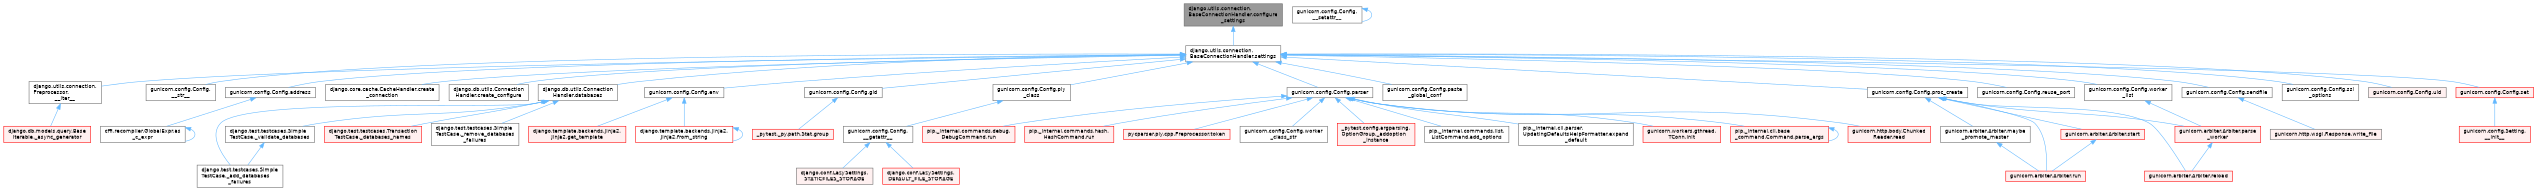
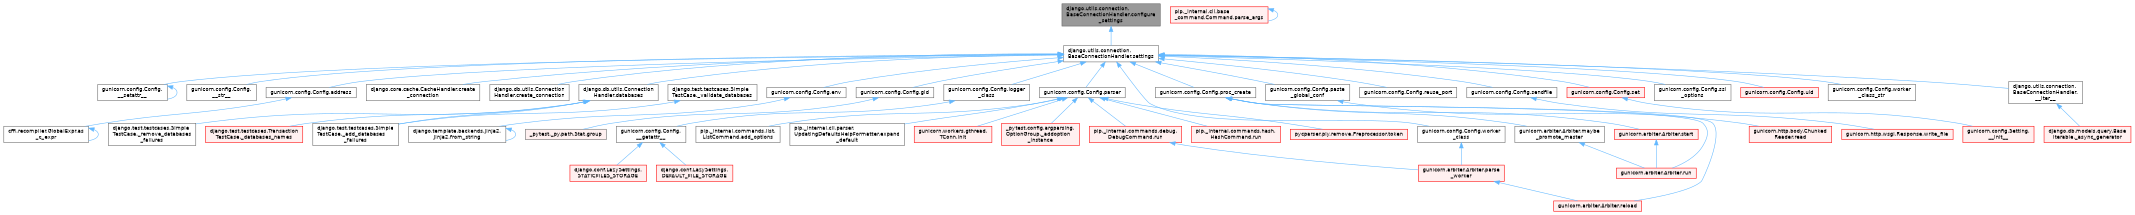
edge "gunicorn.config.Config. __setattr__" -> "django.utils.connection. BaseConnectionHandler.settings": added
node "django.utils.connection. Preprocessor. __iter__": label "django.utils.connection. Preprocessor. __iter__" -> "django.utils.connection. BaseConnectionHandler. __iter__"
node "django.db.utils.Connection Handler.create_configure": label "django.db.utils.Connection Handler.create_configure" -> "django.db.utils.Connection Handler.create_connection"
node "gunicorn.config.Config.ply _class": label "gunicorn.config.Config.ply _class" -> "gunicorn.config.Config.logger _class"
node "gunicorn.config.Config.worker _list": label "gunicorn.config.Config.worker _list" -> "gunicorn.config.Config.worker _class"
node "gunicorn.config.Config.uid": color grey40 -> red
edge "gunicorn.http.body.Chunked Reader.read" -> "gunicorn.config.Config.parser": now "gunicorn.http.body.Chunked Reader.read" -> "gunicorn.config.Config.paste _global_conf"
edge "gunicorn.arbiter.Arbiter.parse _worker" -> "gunicorn.config.Config.proc_create": now "gunicorn.arbiter.Arbiter.parse _worker" -> "pip._internal.commands.debug. DebugCommand.run"
edge "django.test.testcases.Simple TestCase._validate_databases" -> "django.db.utils.Connection Handler.databases": removed
edge "gunicorn.config.Config.worker _class_str" -> "gunicorn.config.Config.parser": now "gunicorn.config.Config.worker _class_str" -> "django.utils.connection. BaseConnectionHandler.settings"
edge "pip._internal.cli.base _command.Command.parse_args" -> "gunicorn.config.Config.parser": removed
node "django.template.backends.jinja2. Jinja2.get_template": removed
node "django.template.backends.jinja2. Jinja2.from_string": color red -> grey40
node "_pytest._py.path.Stat.group": color red -> grey40
node "pycparser.ply.cpp.Preprocessor.token": label "pycparser.ply.cpp.Preprocessor.token" -> "pycparser.ply.remove.Preprocessor.token"
node "gunicorn.http.wsgi.Response.write_file": color grey40 -> red
node "django.conf.LazySettings. STATICFILES_STORAGE": color grey40 -> red
